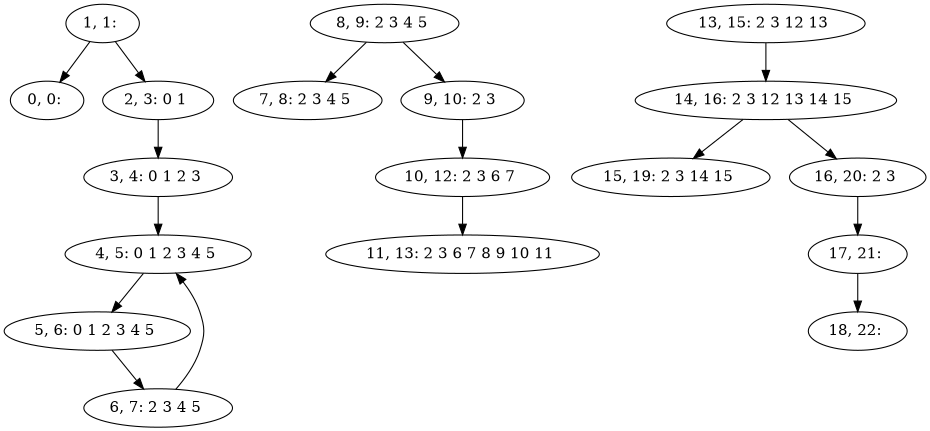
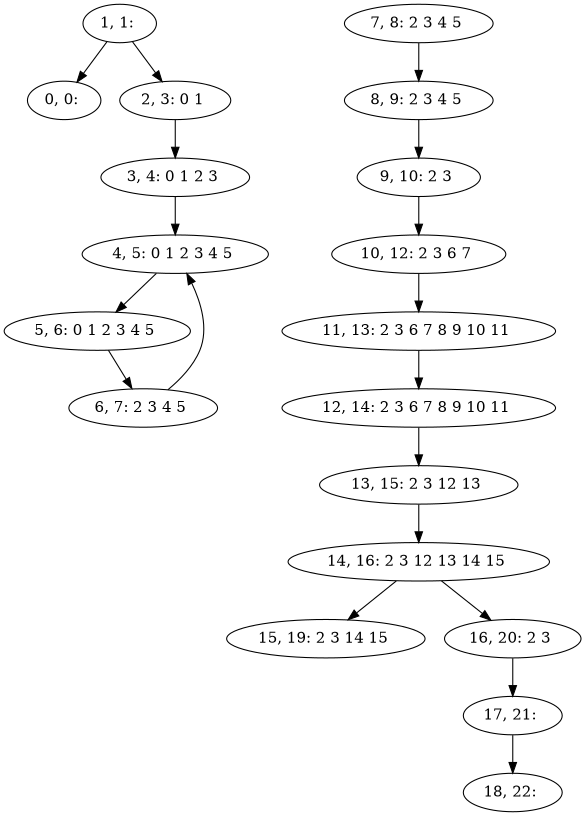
edge "8, 9: 2 3 4 5" -> "7, 8: 2 3 4 5": reversed
node "12, 14: 2 3 6 7 8 9 10 11": added
